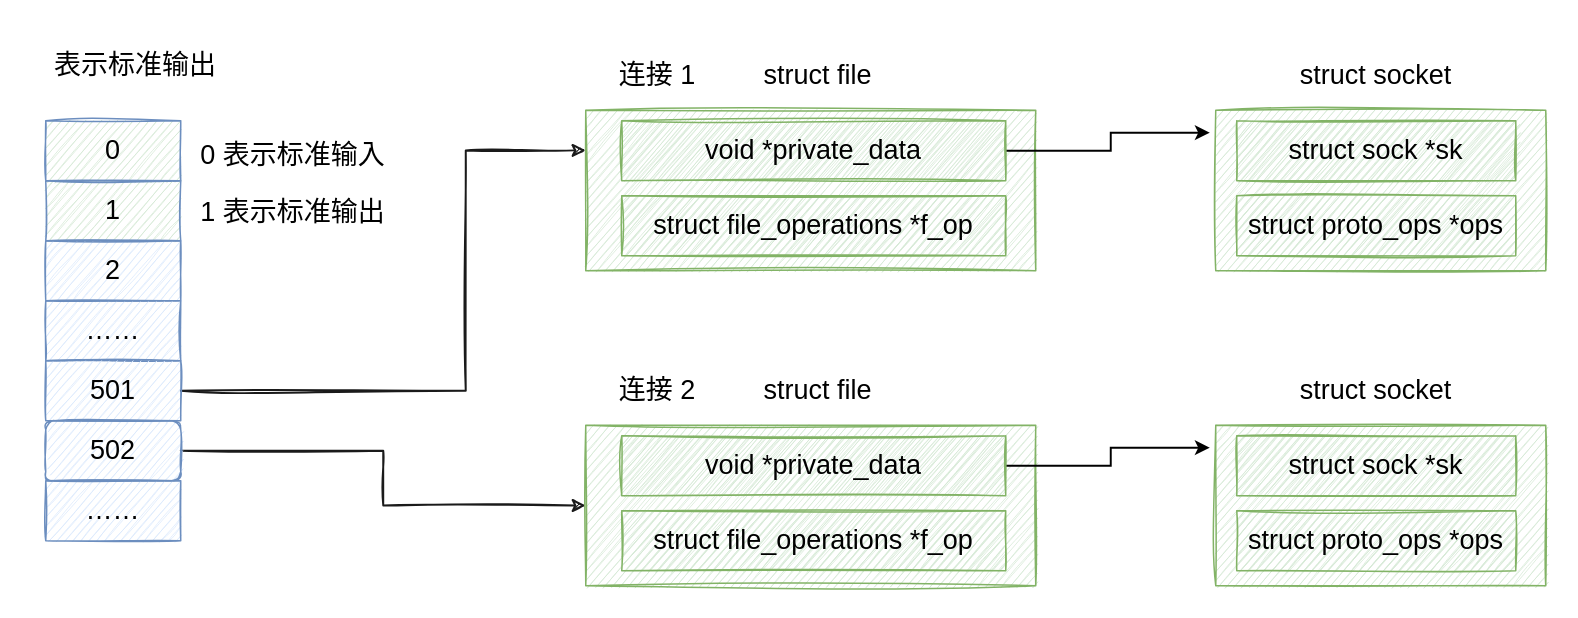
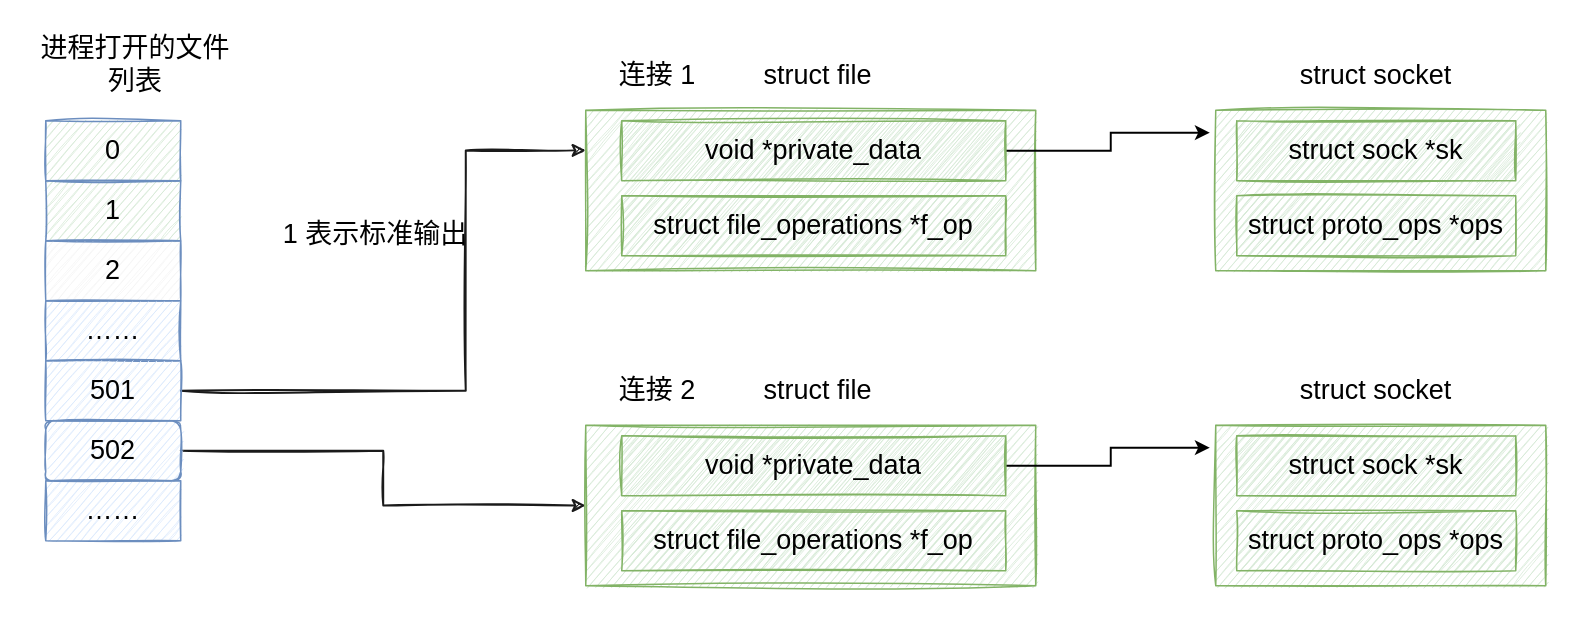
node "表示标准输出": label "表示标准输出" -> "进程打开的文件列表"
node "0 表示标准输入": removed
node "1 表示标准输出": moved (293, 213) -> (376, 235)
node "2": fillcolor #dae8fc -> #f5f5f5
